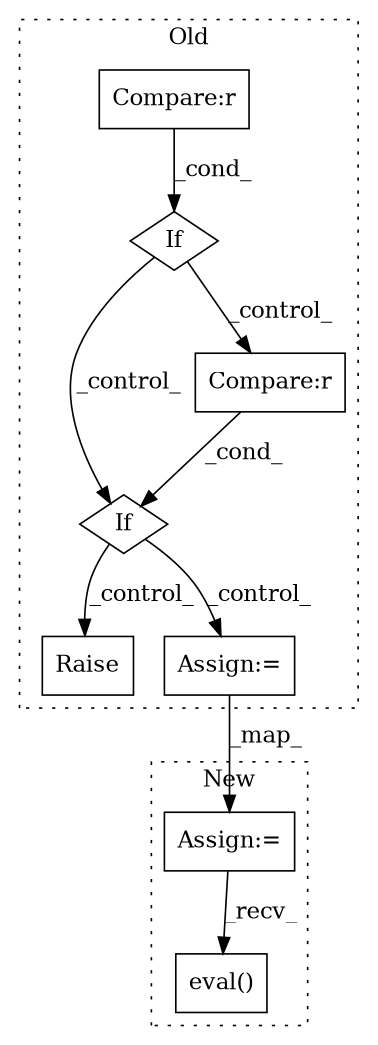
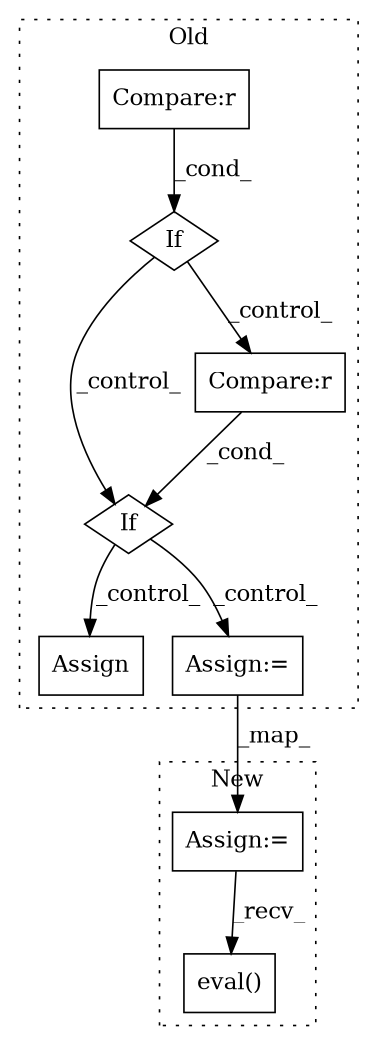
node "Raise": label "Raise" -> "Assign"
